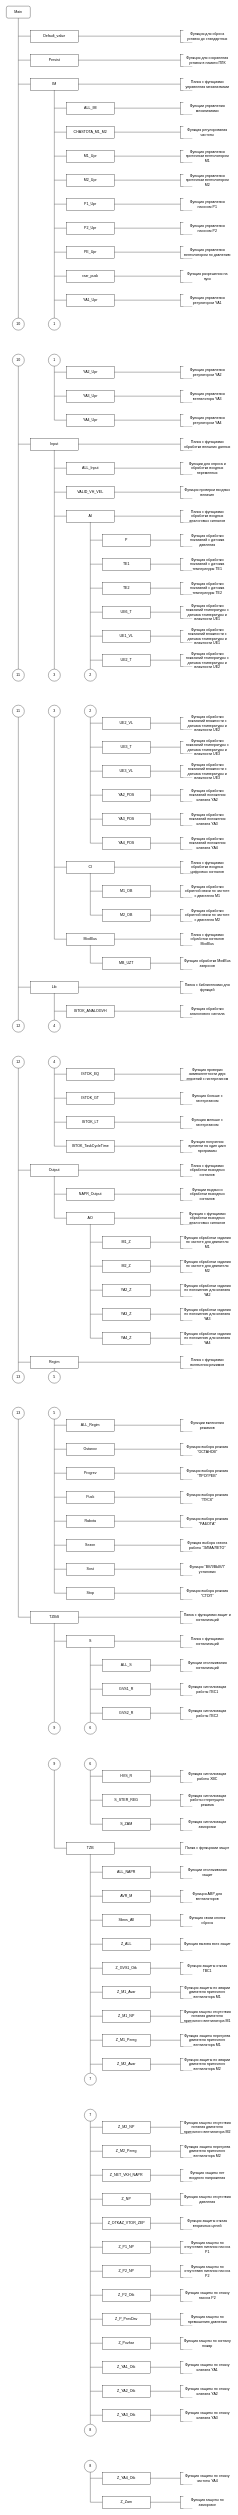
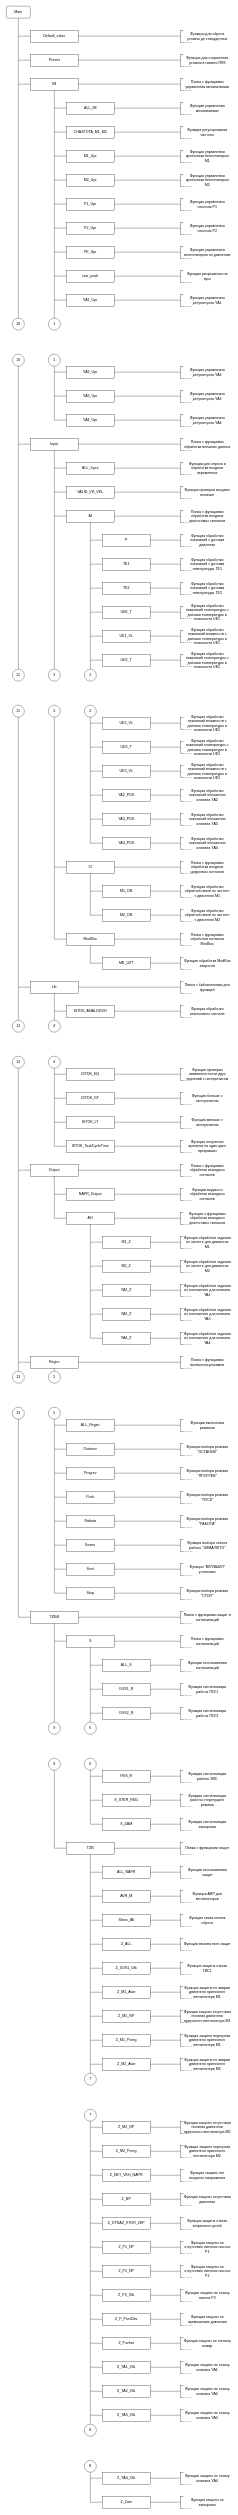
node "Функция управления вентилятора YA3": label "Функция управления вентилятора YA3" -> "Функция управления регулятором YA3"
node "Функция защиты по отказу частоты YA4": label "Функция защиты по отказу частоты YA4" -> "Функция защиты по отказу клапана YA4"
